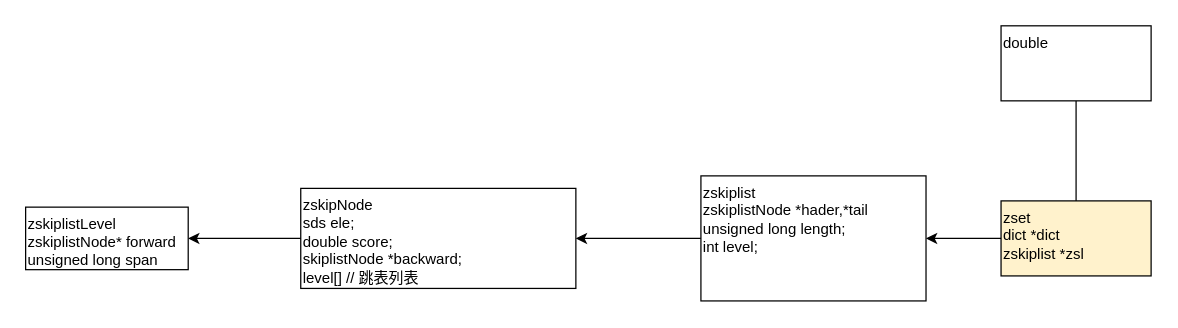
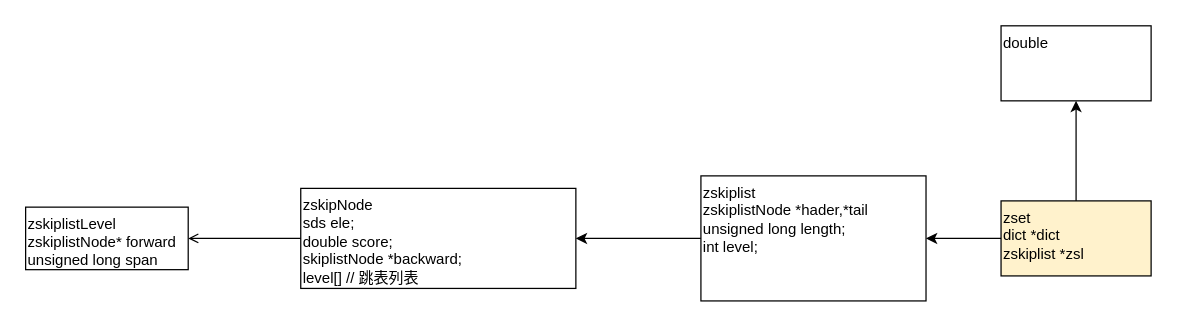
edge "double" -- "zset dict *dict zskiplist *zsl": arrowhead none -> classic
edge "zskipNode sds ele; double score; skiplistNode *backward; level[] // 跳表列表" -> "zskiplistLevel zskiplistNode* forward unsigned long span": arrowhead classic -> open
